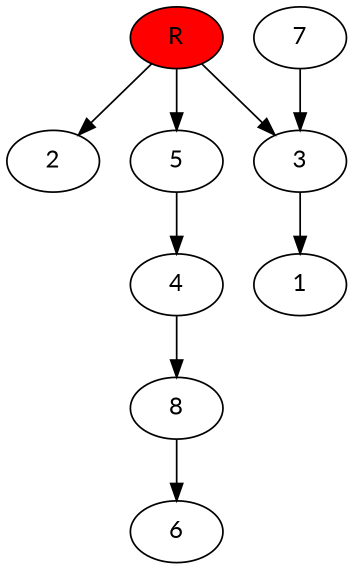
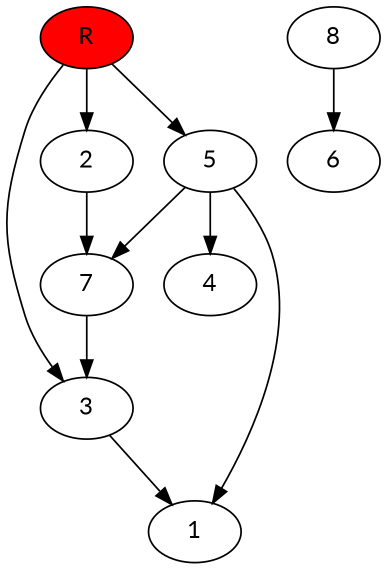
edge "2" -> "7": added
edge "5" -> "7": added
edge "4" -> "8": removed
edge "5" -> "1": added
